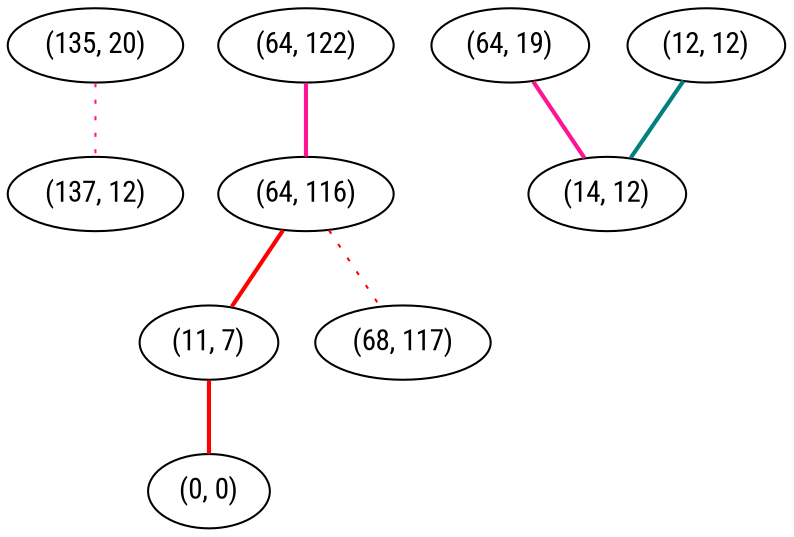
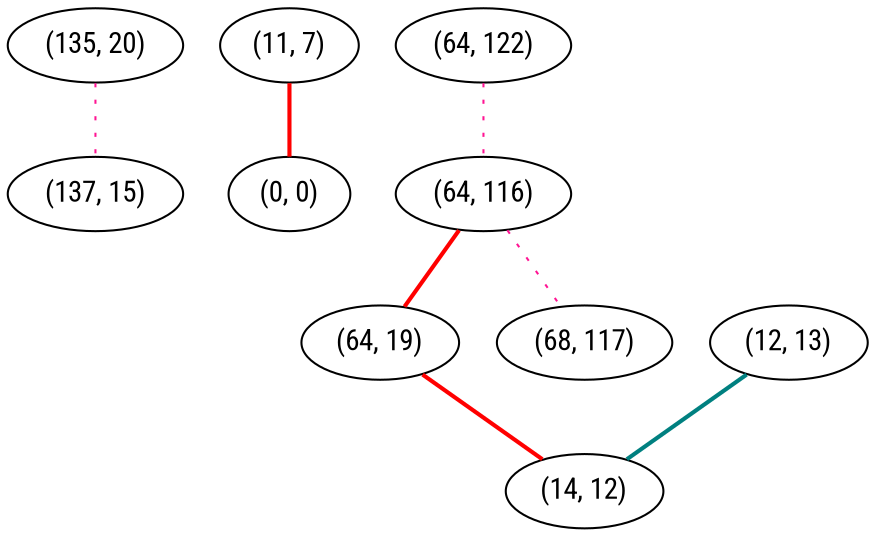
node "(12, 12)": label "(12, 12)" -> "(12, 13)"
edge "(64, 122)" -- "(64, 116)": style bold -> dotted
edge "(64, 19)" -- "(14, 12)": color deeppink -> red
node "(137, 12)": label "(137, 12)" -> "(137, 15)"
edge "(64, 116)" -- "(11, 7)": now "(64, 116)" -- "(64, 19)"
edge "(64, 116)" -- "(68, 117)": color red -> deeppink
